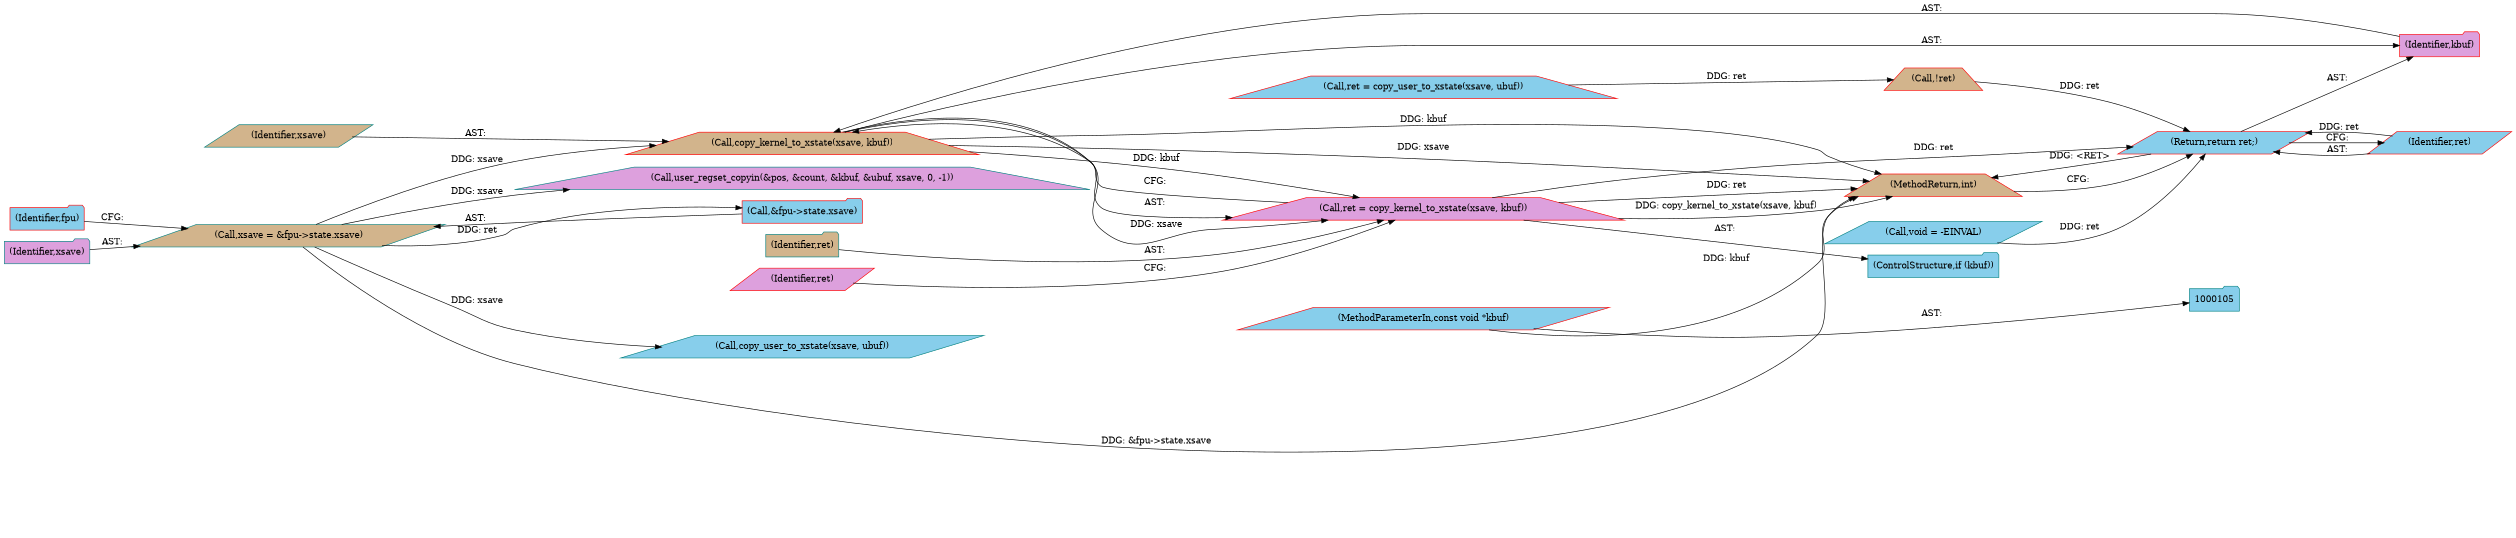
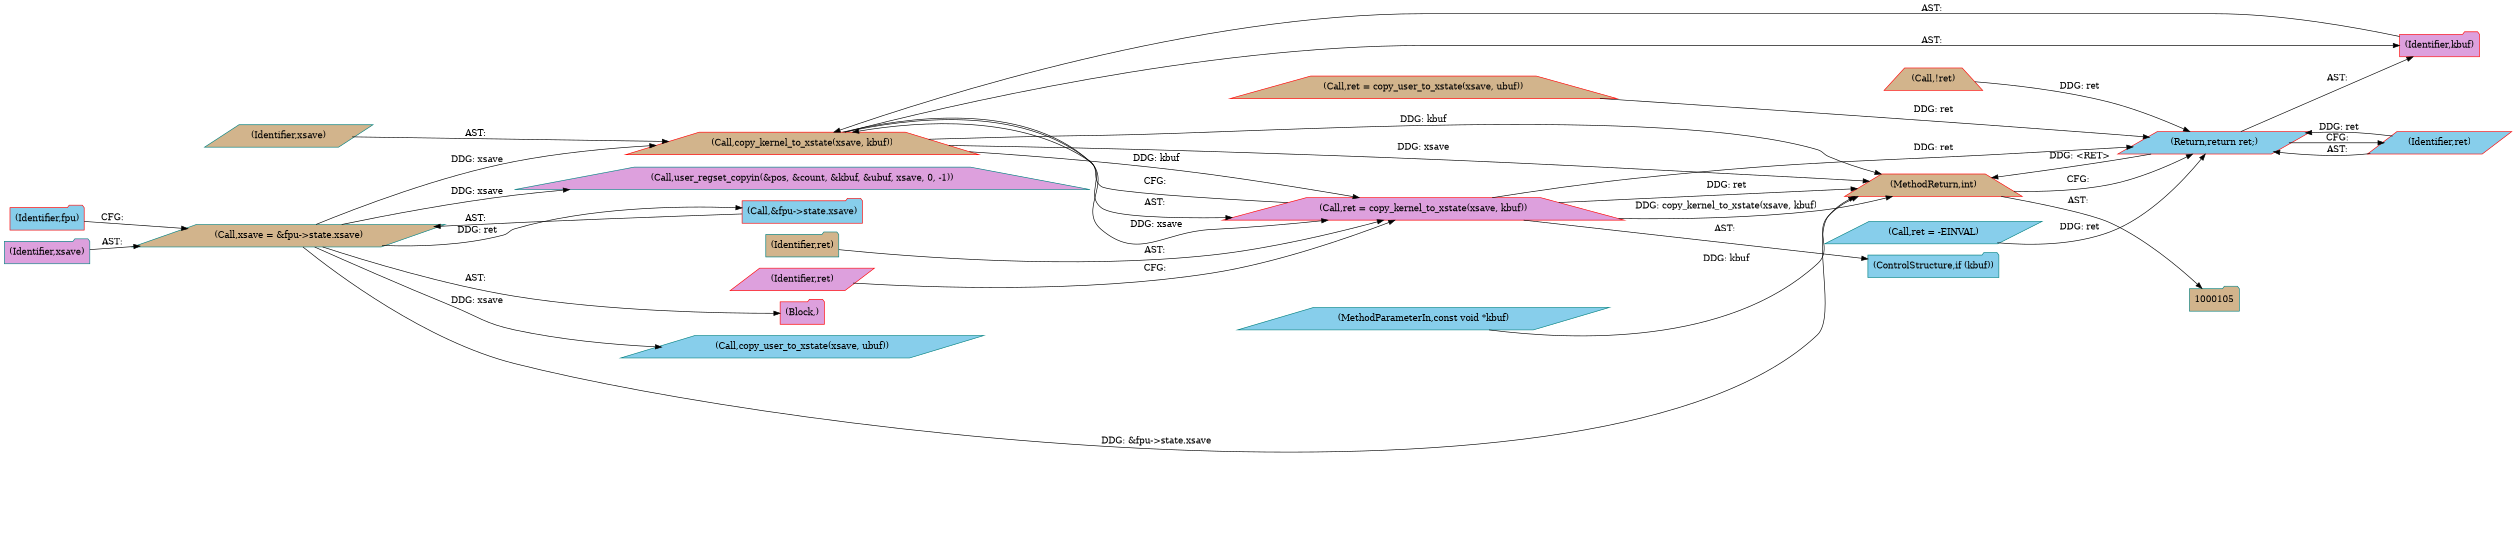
edge "(Call,ret = copy_user_to_xstate(xsave, ubuf))" -> "(Call,!ret)": now "(Call,ret = copy_user_to_xstate(xsave, ubuf))" -> "(Return,return ret;)"
node "(Call,ret = copy_user_to_xstate(xsave, ubuf))": fillcolor skyblue -> tan
node "(Call,void = -EINVAL)": label "(Call,void = -EINVAL)" -> "(Call,ret = -EINVAL)"
node "1000105": fillcolor skyblue -> tan
node "(Block,)": added
node "(MethodParameterIn,const void *kbuf)": color red -> teal
edge "(MethodParameterIn,const void *kbuf)" -> "1000105": now "(MethodReturn,int)" -> "1000105"
